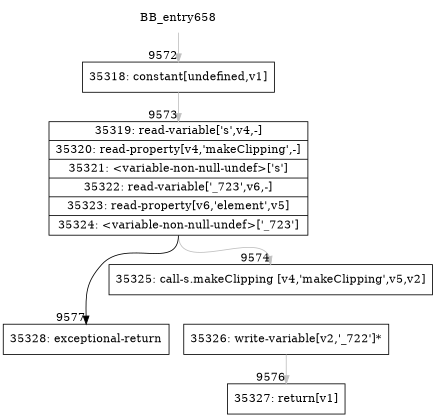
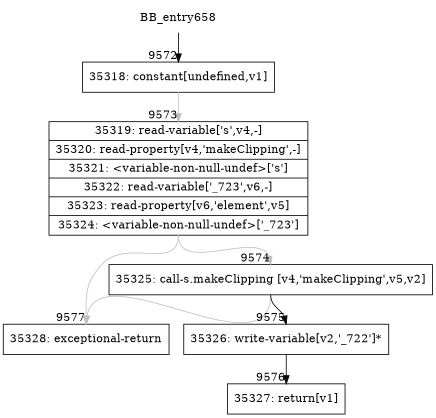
edge "BB_entry658" -> "35318: constant[undefined,v1]": color gray -> black
edge "35319: read-variable['s',v4,-]" -> "35328: exceptional-return": color black -> gray
edge "35325: call-s.makeClipping [v4,'makeClipping',v5,v2]" -> "35326: write-variable[v2,'_722']*": added
edge "35325: call-s.makeClipping [v4,'makeClipping',v5,v2]" -> "35328: exceptional-return": added
edge "35326: write-variable[v2,'_722']*" -> "35327: return[v1]": color gray -> black
